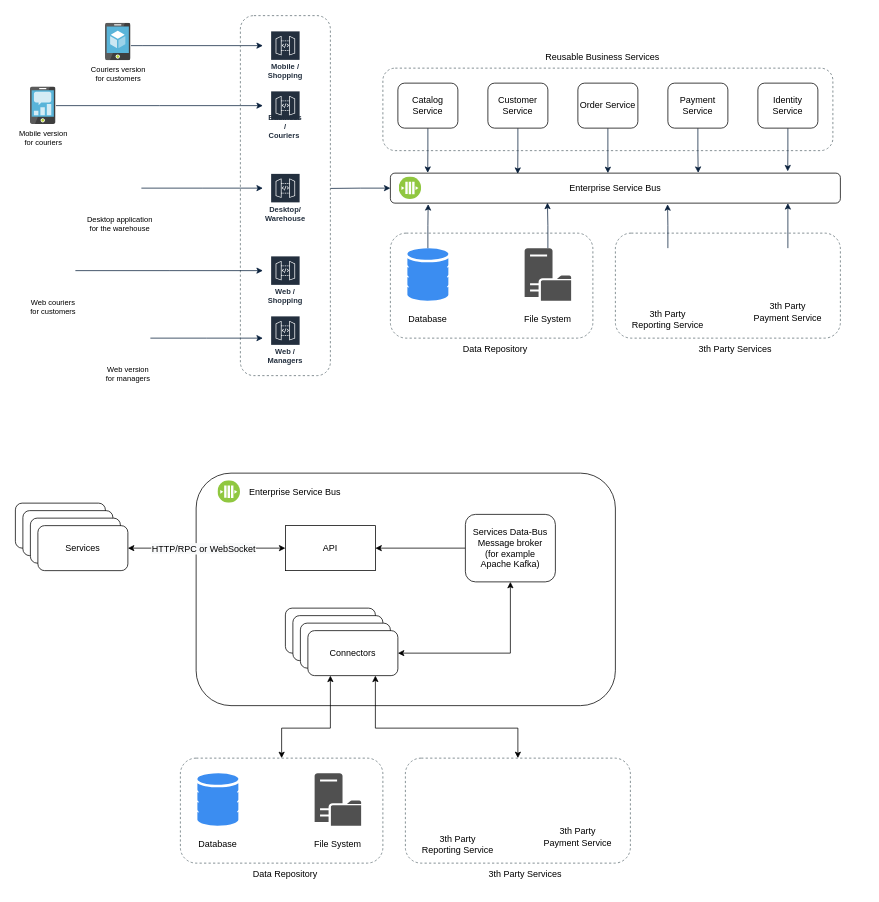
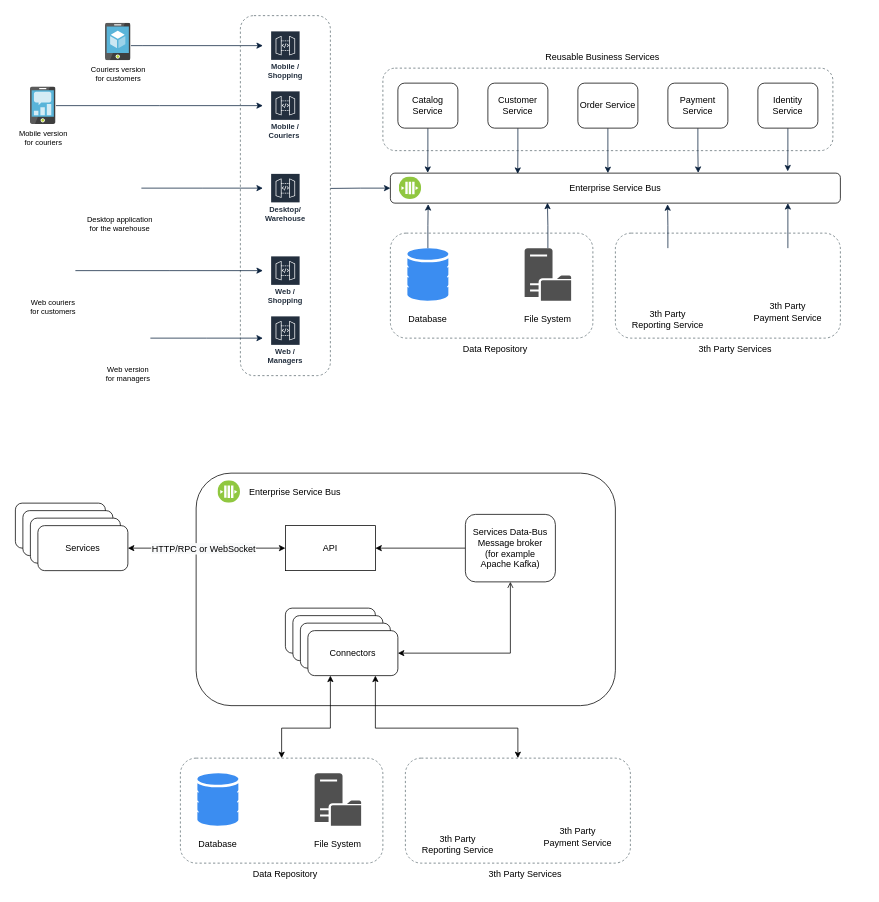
node "Business / Couriers": label "Business / Couriers" -> "Mobile / Couriers"
edge "Services Data-Bus Message broker (for example Apache Kafka)" -- "Connectors": arrowhead classic -> open
